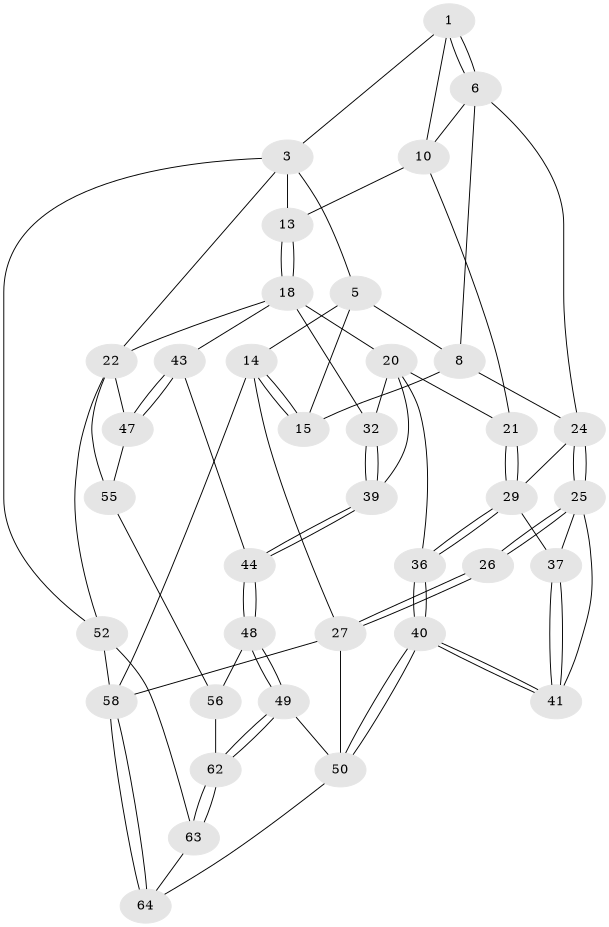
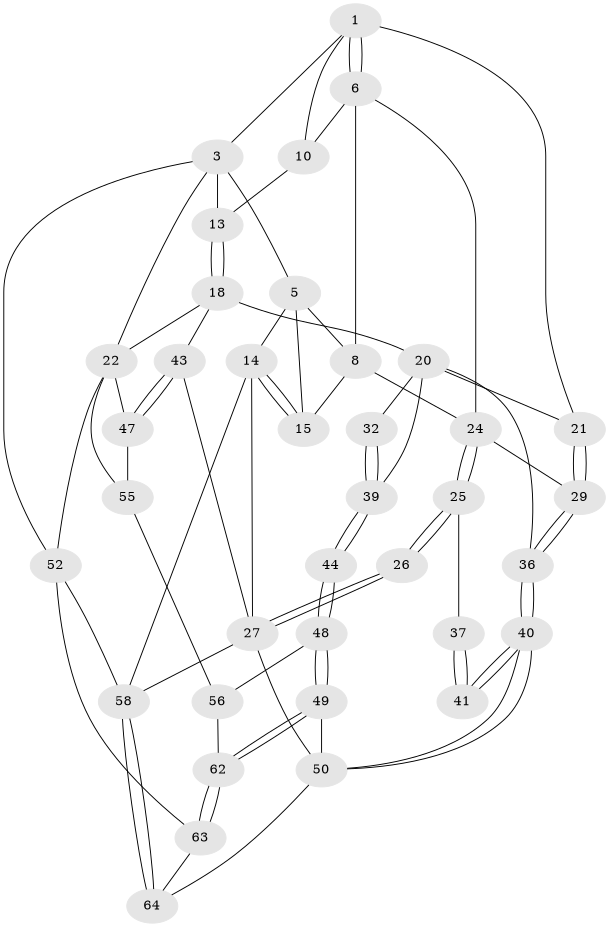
edge "10" -- "21": now "1" -- "21"
edge "18" -- "32": removed
edge "43" -- "44": now "43" -- "27"
edge "29" -- "37": removed
edge "25" -- "41": removed
